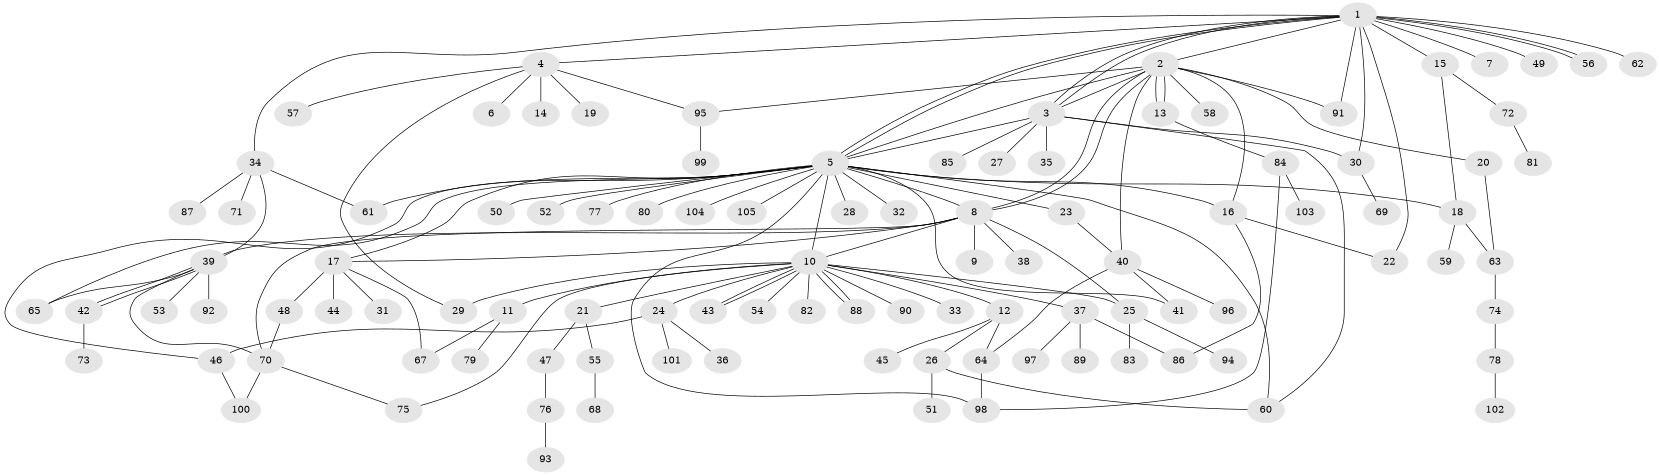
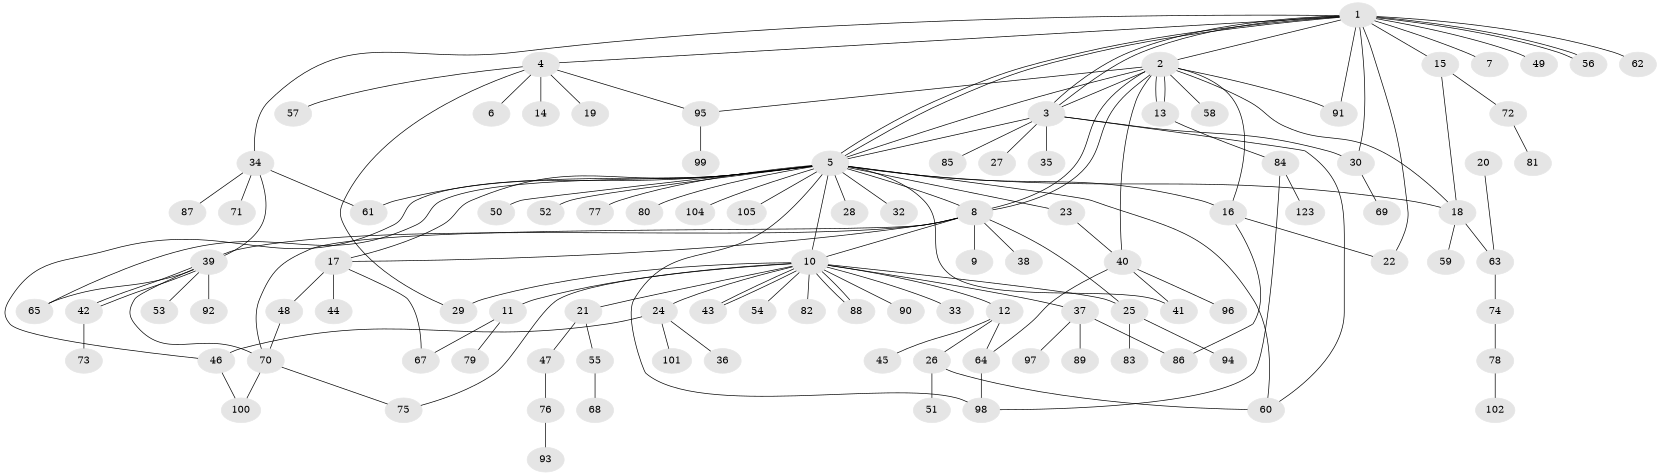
edge "2" -- "20": now "2" -- "18"
node "103": label "103" -> "123"
node "31": removed
